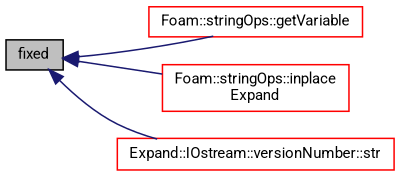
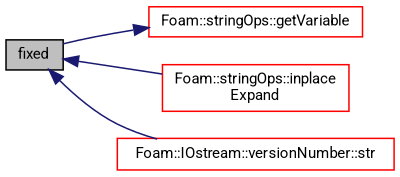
edge "Foam::stringOps::getVariable" -> "fixed": reversed
node "Expand::IOstream::versionNumber::str": label "Expand::IOstream::versionNumber::str" -> "Foam::IOstream::versionNumber::str"
